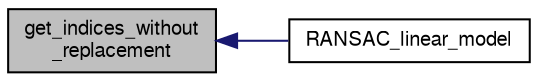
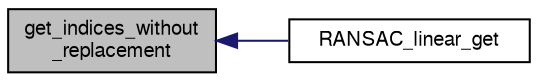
node "RANSAC_linear_model": label "RANSAC_linear_model" -> "RANSAC_linear_get"
